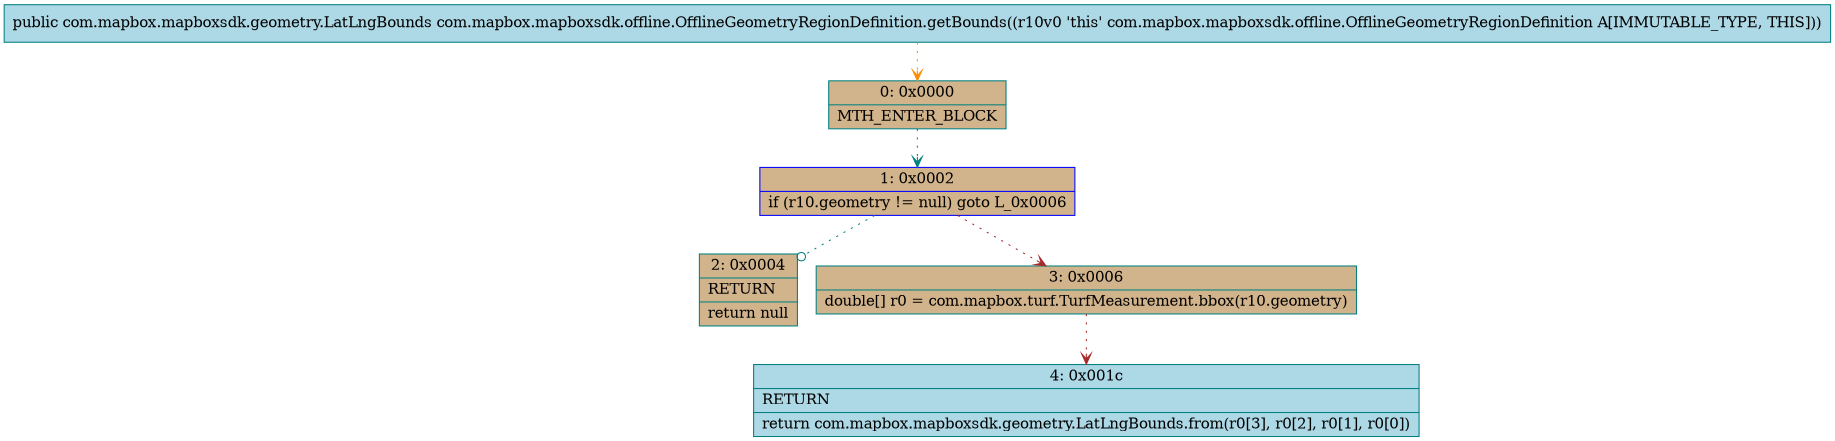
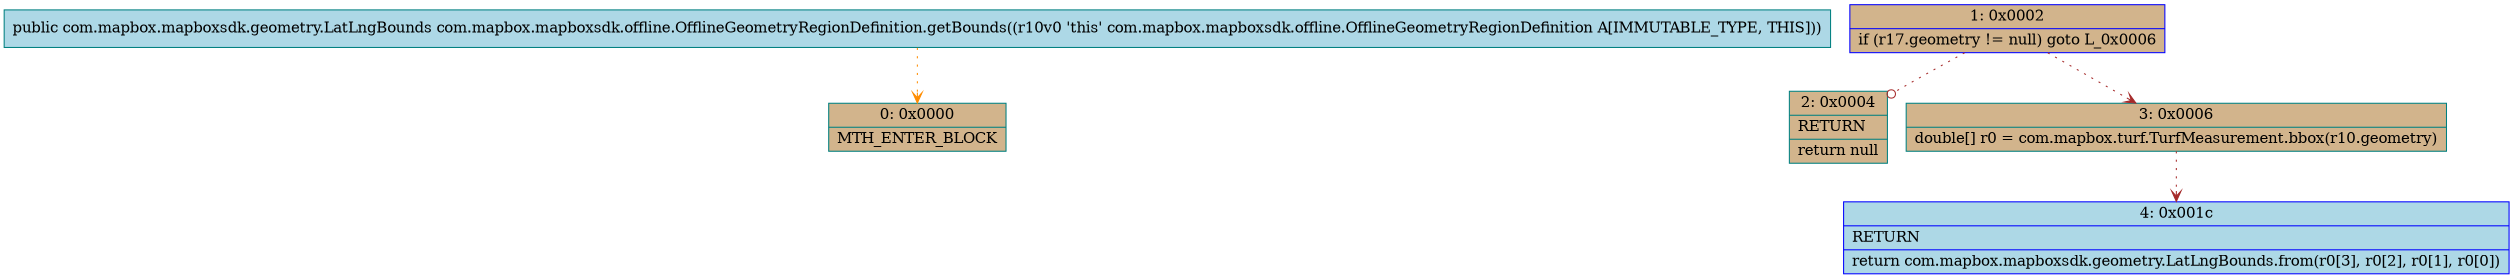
edge "0: 0x0000" -> "1: 0x0002": removed
node "1: 0x0002": text "if (r10.geometry != null) goto L_0x0006" -> "if (r17.geometry != null) goto L_0x0006"
edge "1: 0x0002" -> "2: 0x0004": color teal -> brown
node "4: 0x001c": color teal -> blue
